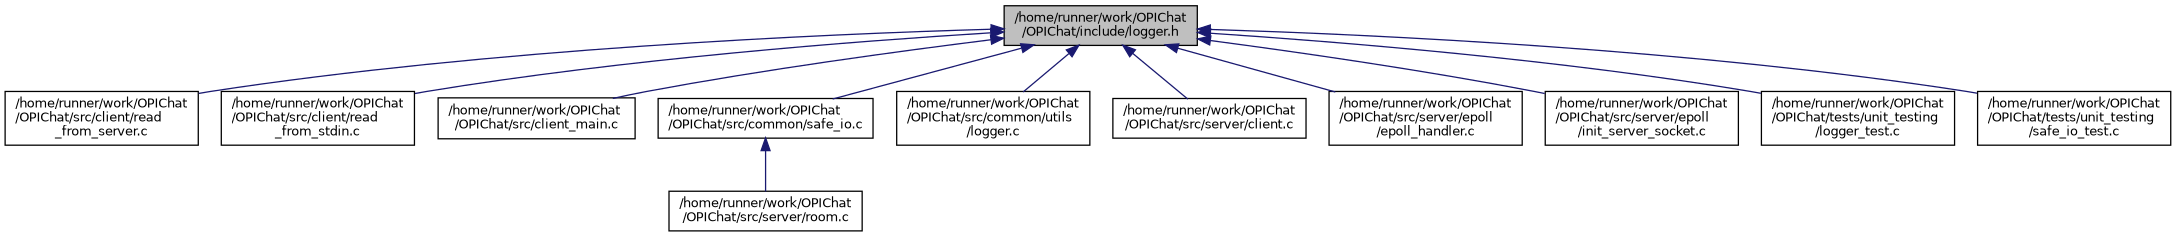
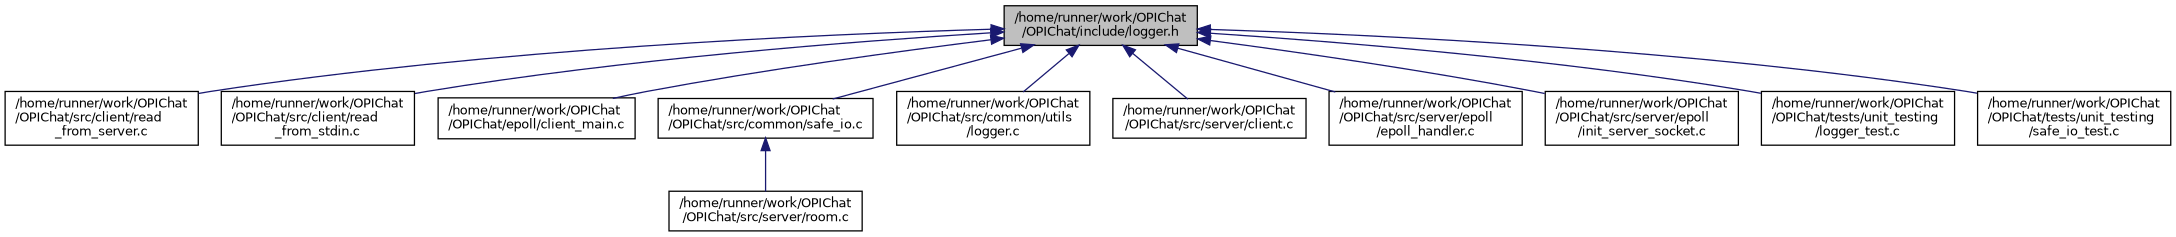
node "/home/runner/work/OPIChat /OPIChat/src/client_main.c": label "/home/runner/work/OPIChat /OPIChat/src/client_main.c" -> "/home/runner/work/OPIChat /OPIChat/epoll/client_main.c"
